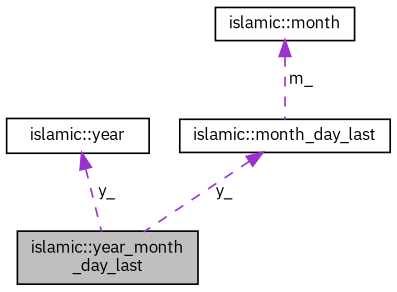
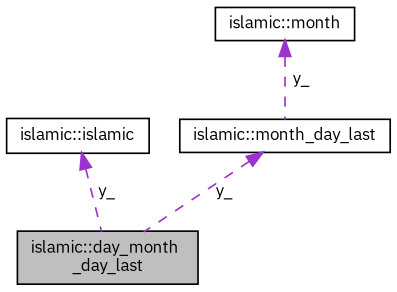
edge "islamic::month_day_last" -> "islamic::month": label " m_" -> " y_"
node "islamic::year": label "islamic::year" -> "islamic::islamic"
node "islamic::year_month _day_last": label "islamic::year_month _day_last" -> "islamic::day_month _day_last"
